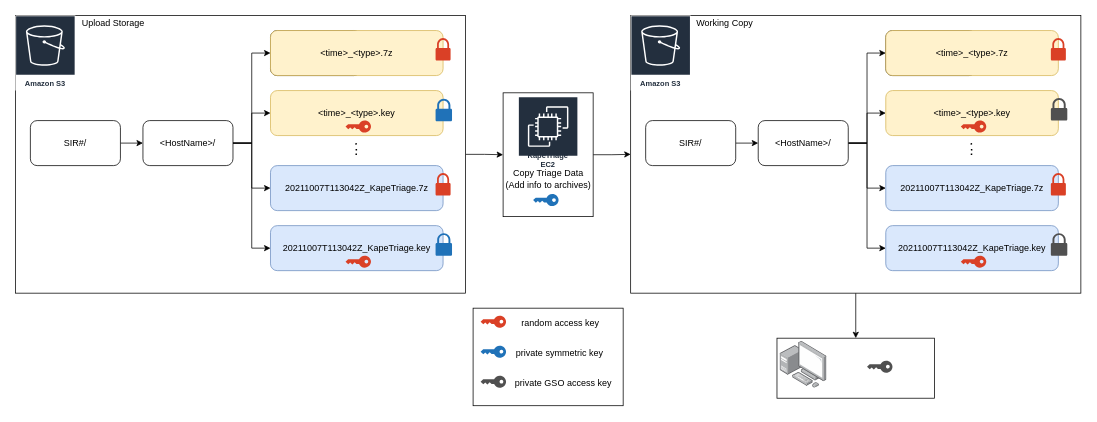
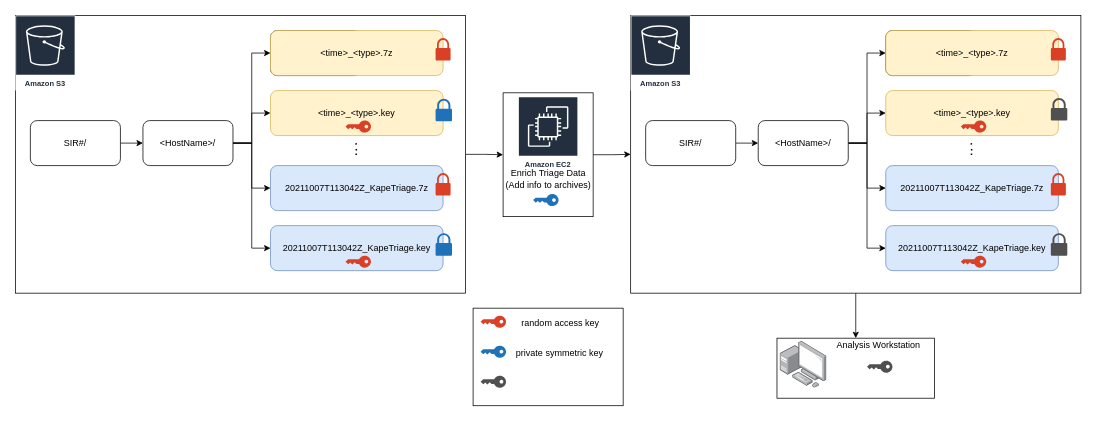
node "Upload Storage": removed
node "Working Copy": removed
node "KapeTriage EC2": label "KapeTriage EC2" -> "Amazon EC2"
node "Copy Triage Data (Add info to archives)": label "Copy Triage Data (Add info to archives)" -> "Enrich Triage Data (Add info to archives)"
node "Analysis Workstation": added
node "private GSO access key": removed
